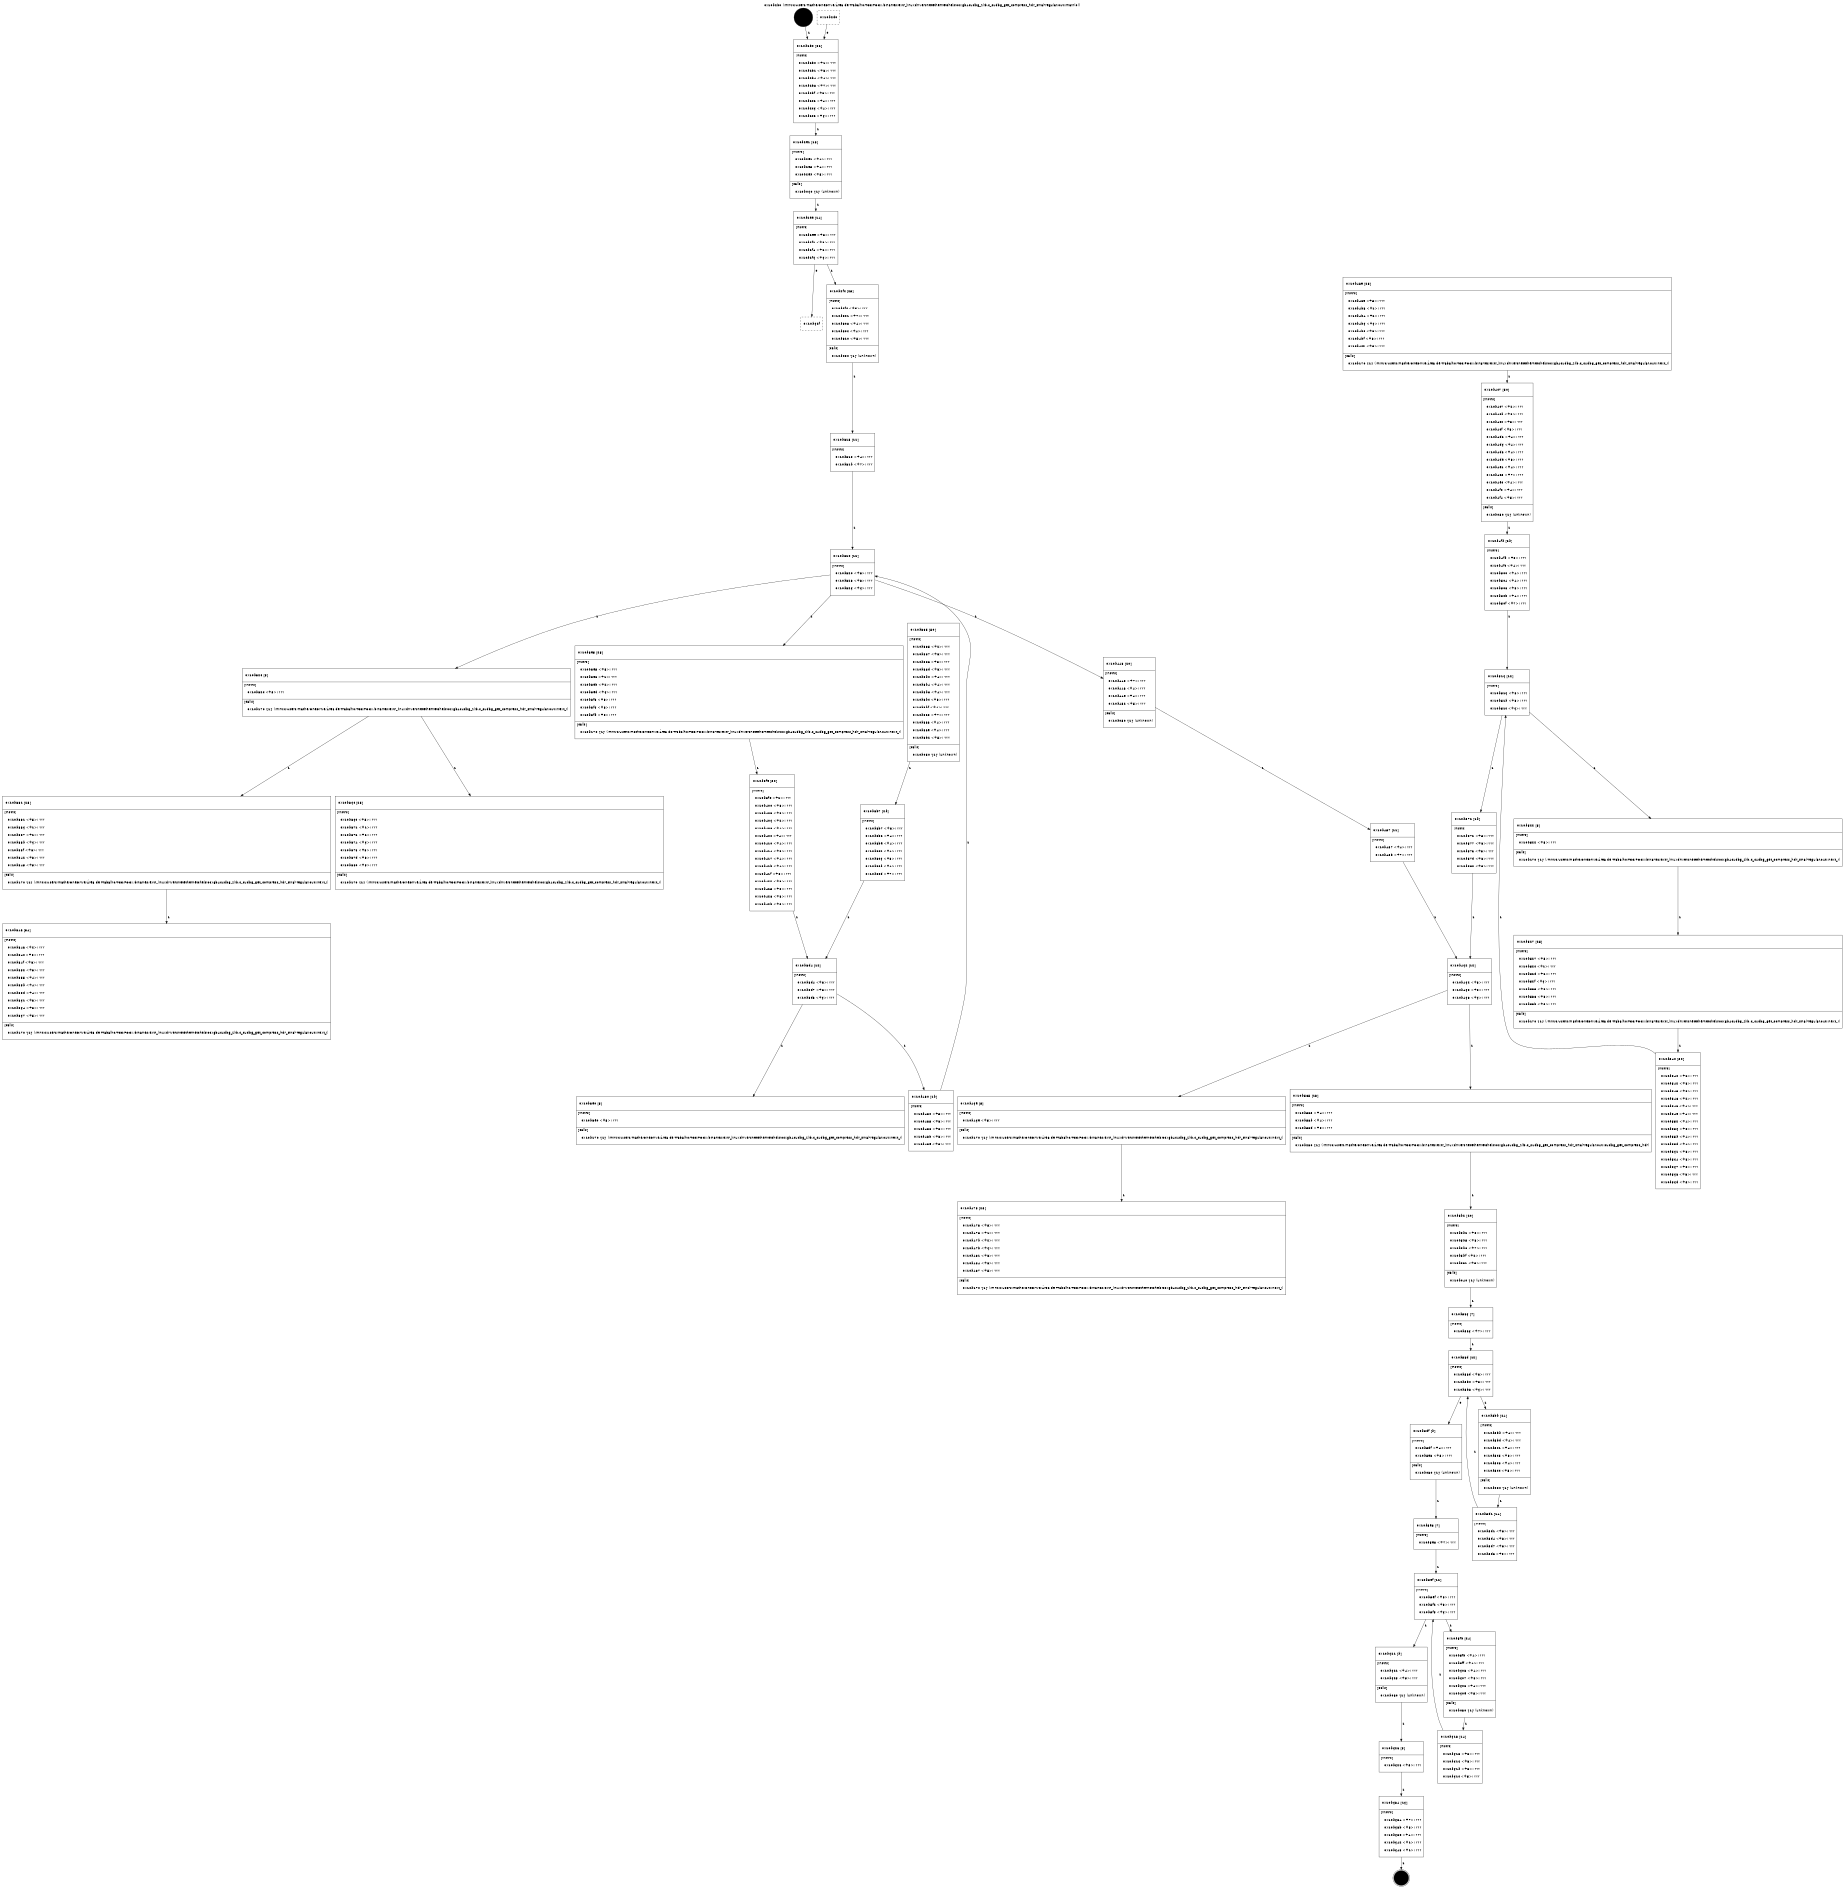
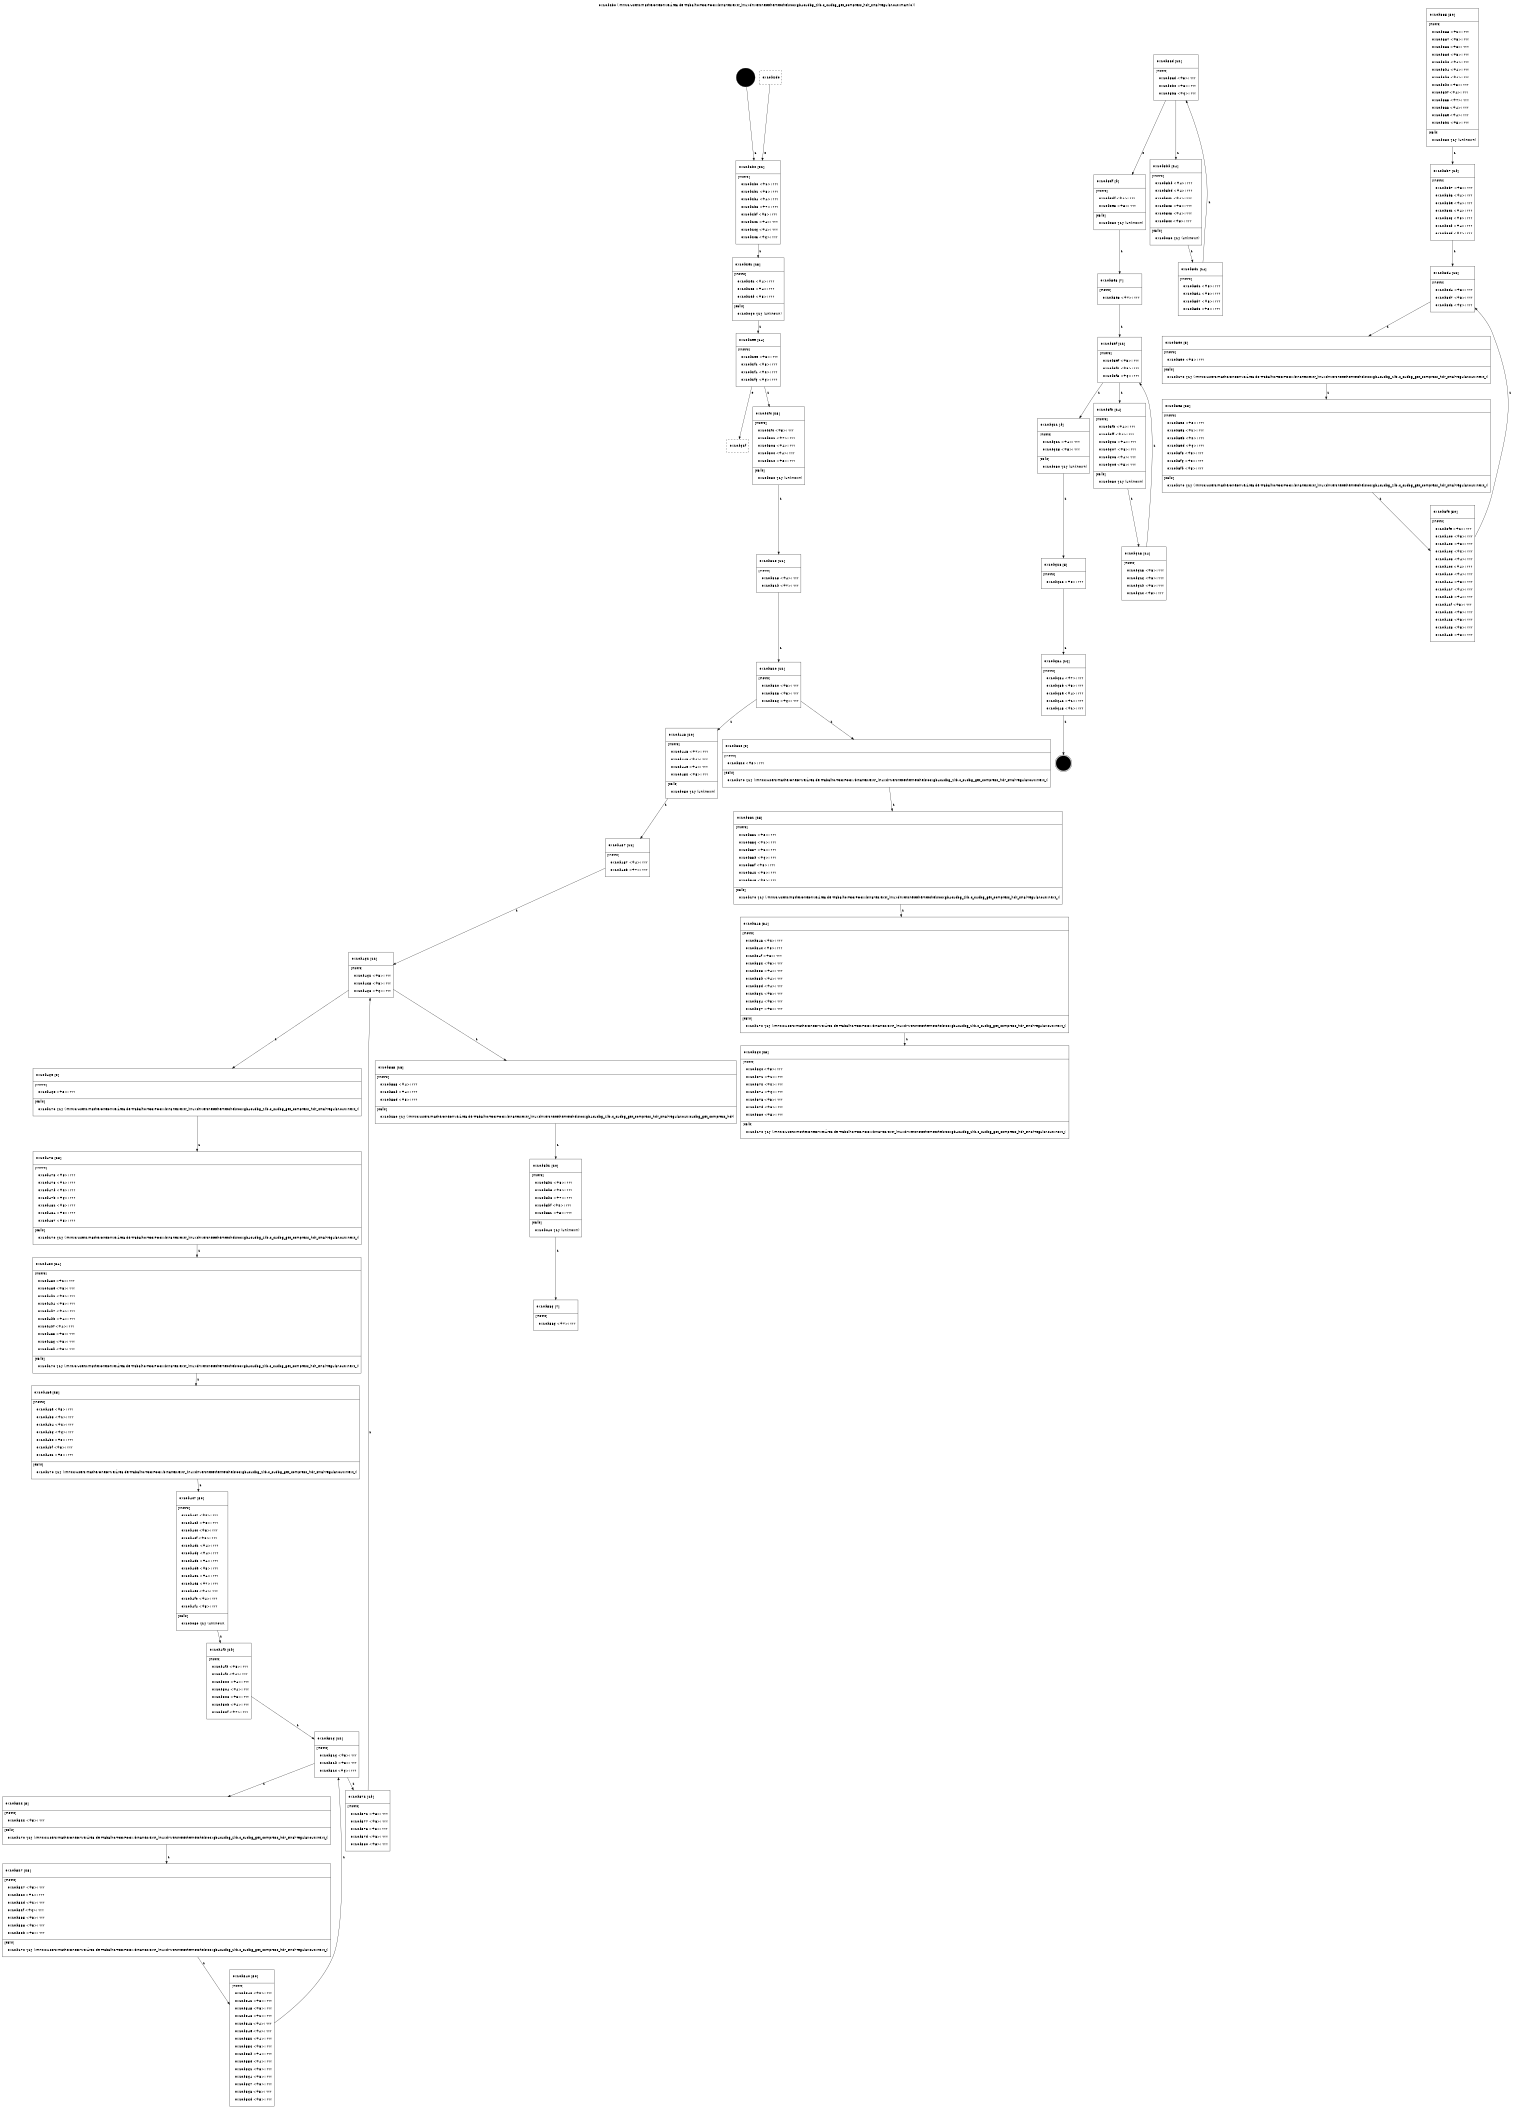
edge "0x109320 [12]" -> "0x1093e5 [25]": now "0x1093e0 [5]" -> "0x1093e5 [25]"
edge "0x10932c [5]" -> "0x10936c [25]": now "0x10934a [34]" -> "0x10936c [25]"
node "0x109430 [19]": removed
node "0x10948c [34]": added
edge "0x1095a6 [7]" -> "0x1095ad [12]": removed, label "1"
